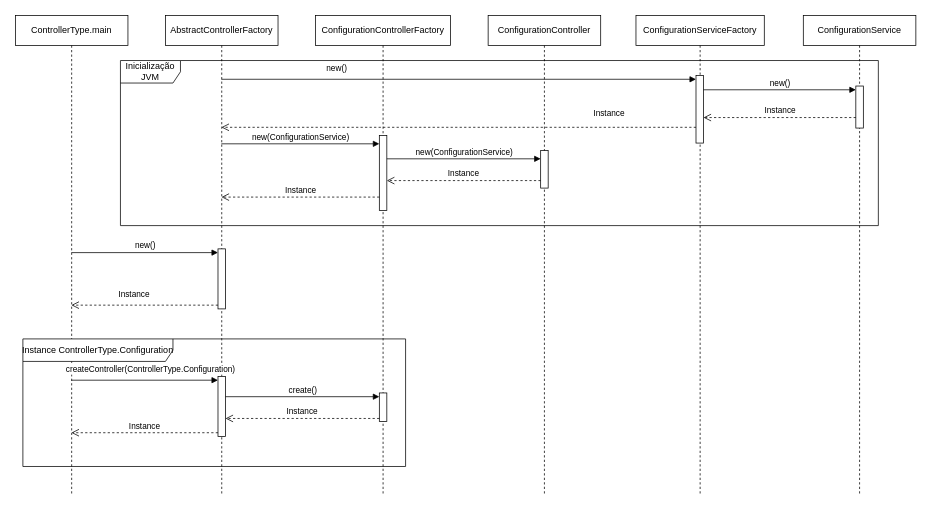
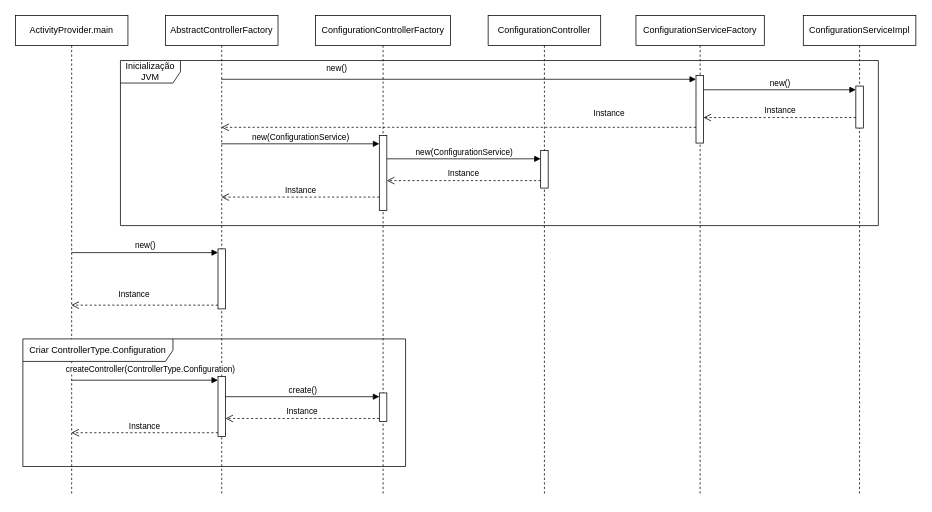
node "ControllerType.main": label "ControllerType.main" -> "ActivityProvider.main"
node "ConfigurationService": label "ConfigurationService" -> "ConfigurationServiceImpl"
node "Instance ControllerType.Configuration": label "Instance ControllerType.Configuration" -> "Criar ControllerType.Configuration"
